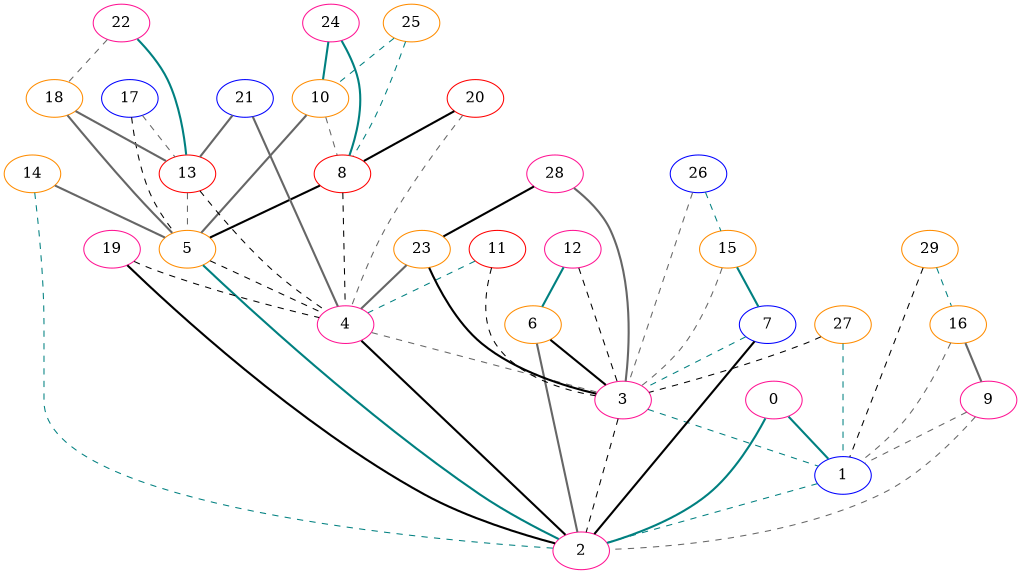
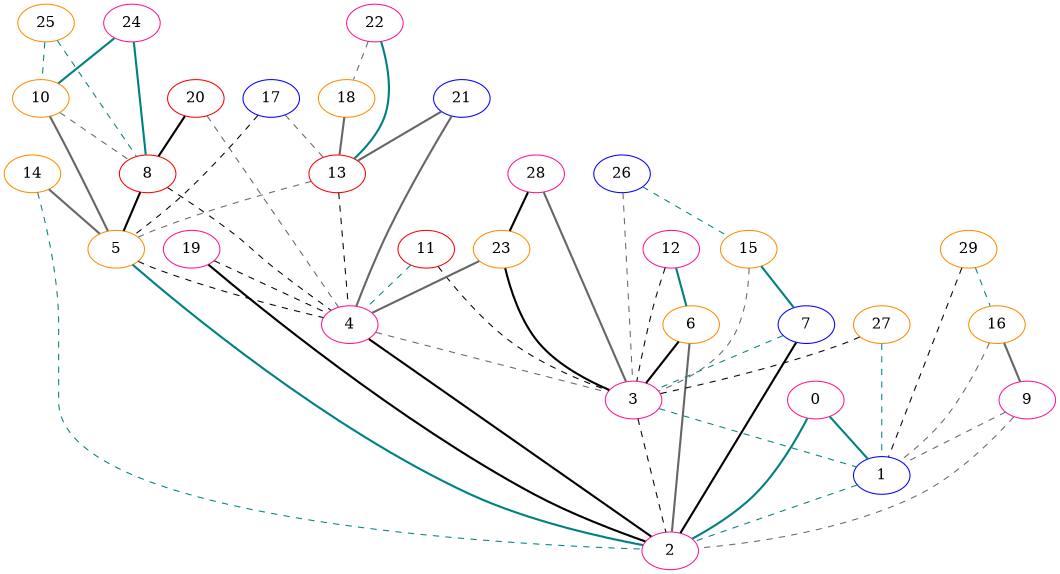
edge "18" -- "5": removed
